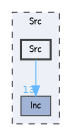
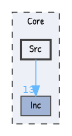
cluster "Src": label "Src" -> "Core"
